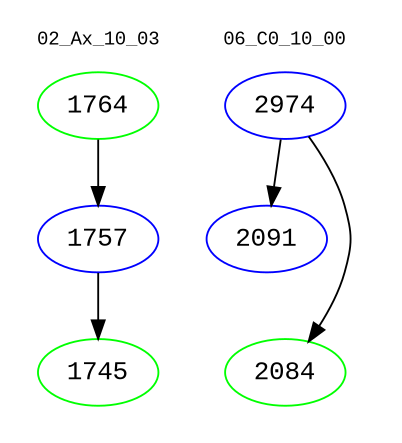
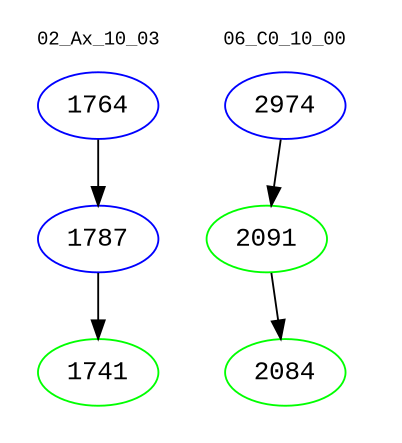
node "1764": color green -> blue
edge "2974" -> "2084": now "2091" -> "2084"
node "1757": label "1757" -> "1787"
node "2091": color blue -> green
node "1745": label "1745" -> "1741"
